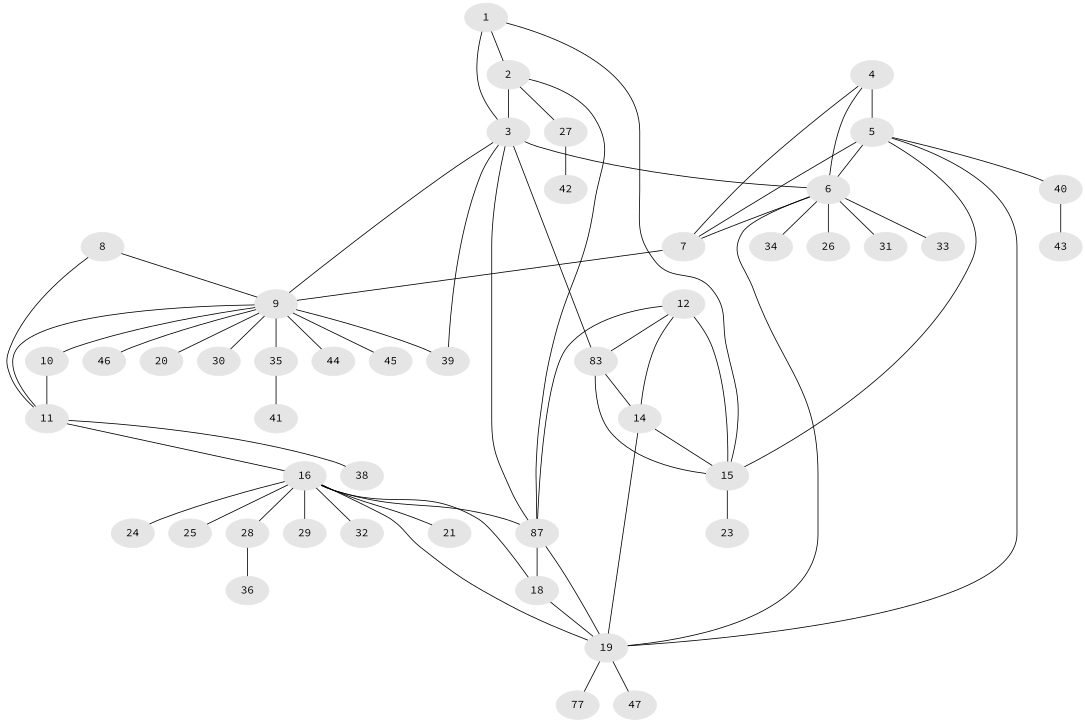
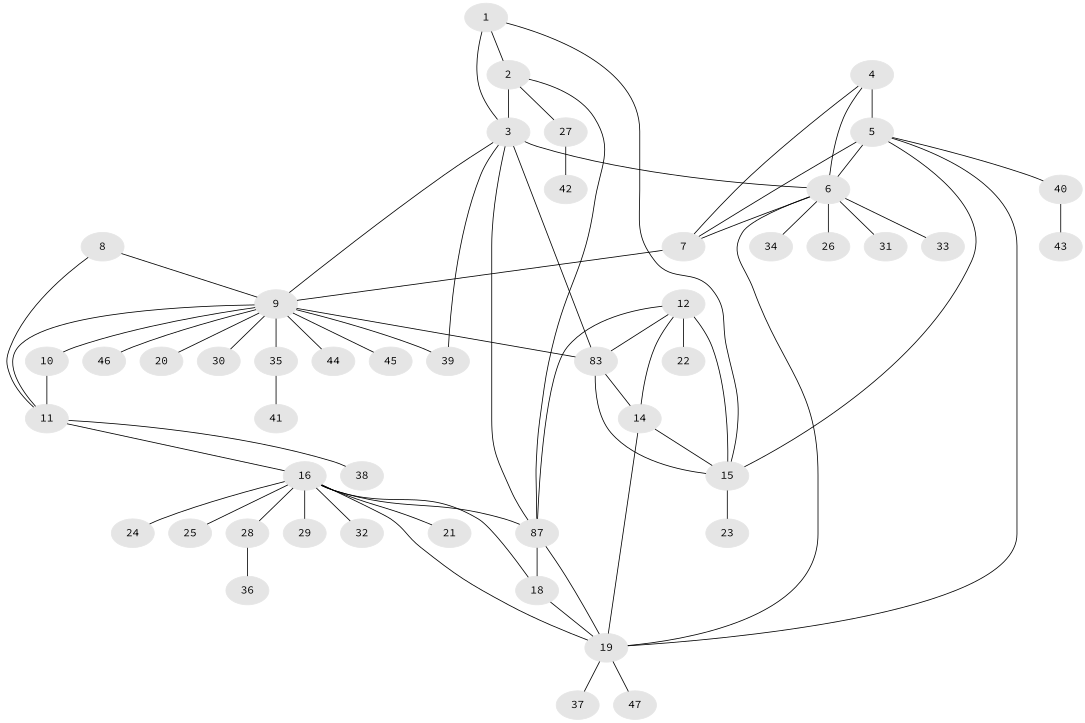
edge "9" -- "83": added
node "22": added
node "77": label "77" -> "37"
